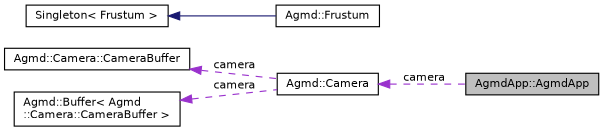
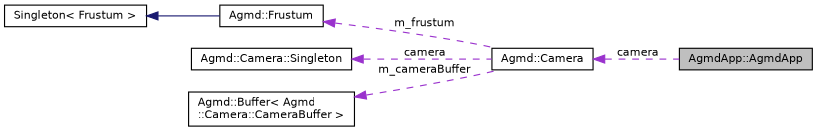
edge "Agmd::Camera" -> "Agmd::Frustum": added, label "m_frustum"
node "Agmd::Camera::CameraBuffer": label "Agmd::Camera::CameraBuffer" -> "Agmd::Camera::Singleton"
edge "Agmd::Camera" -> "Agmd::Buffer< Agmd ::Camera::CameraBuffer >": label " camera" -> " m_cameraBuffer"
